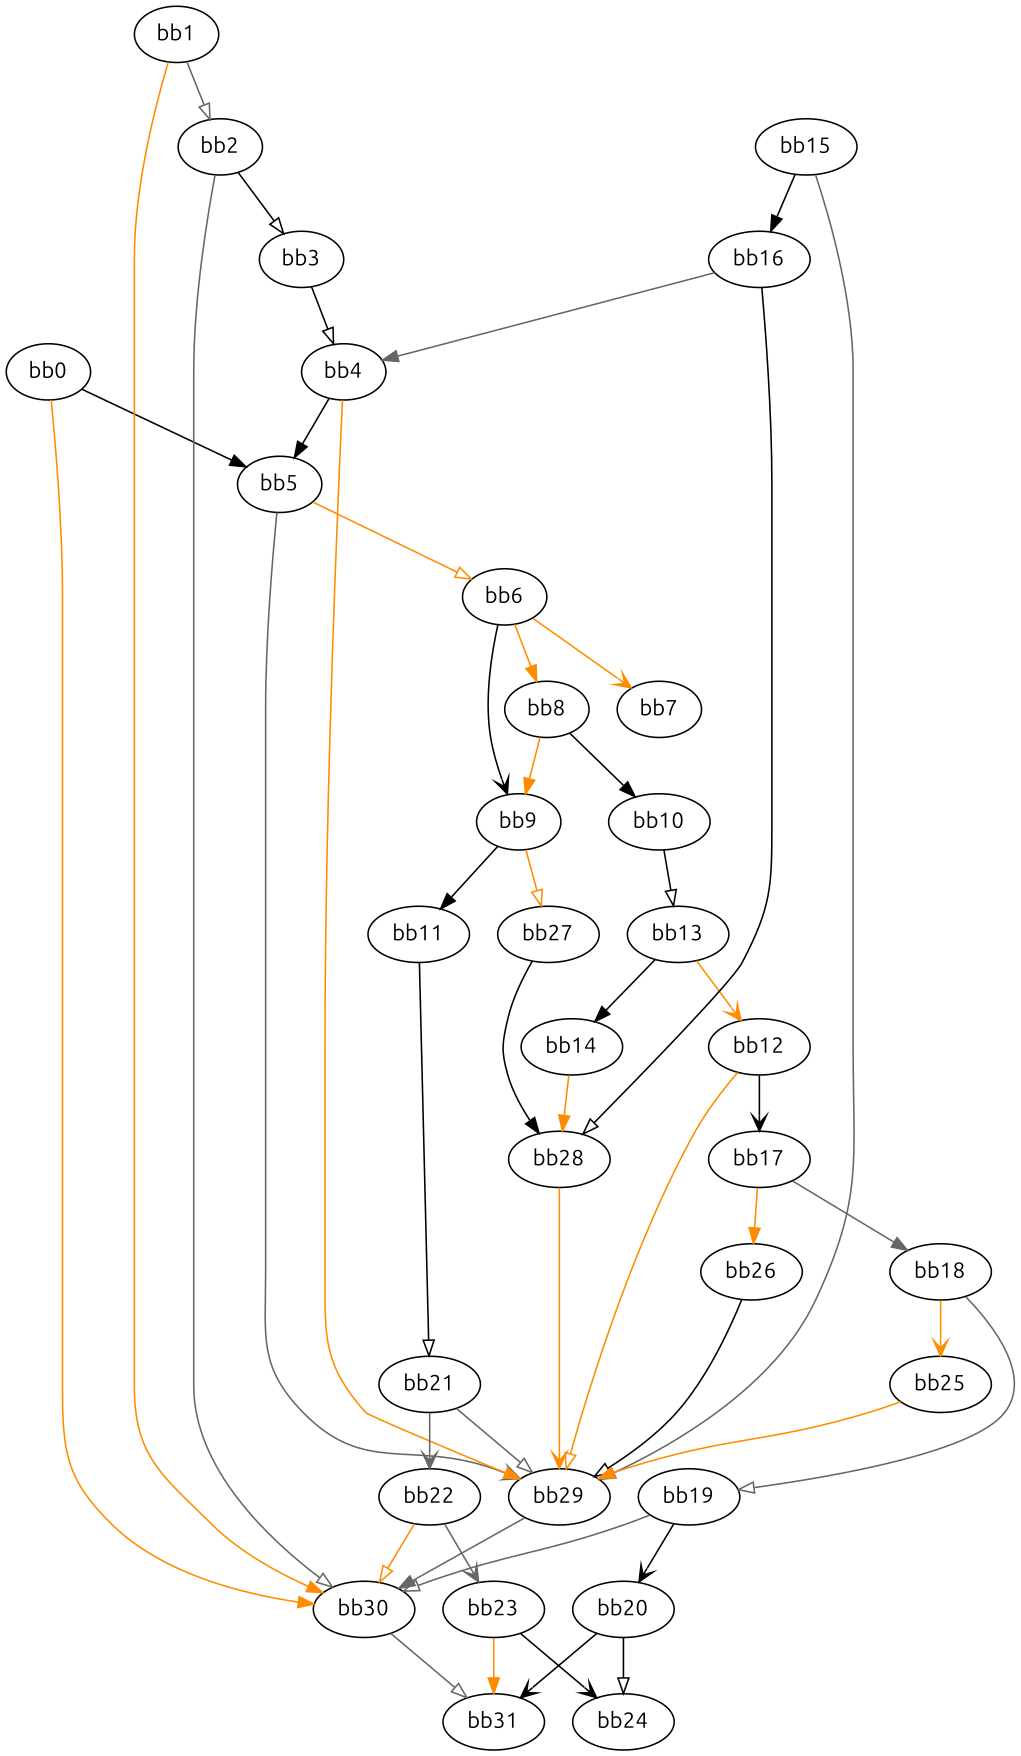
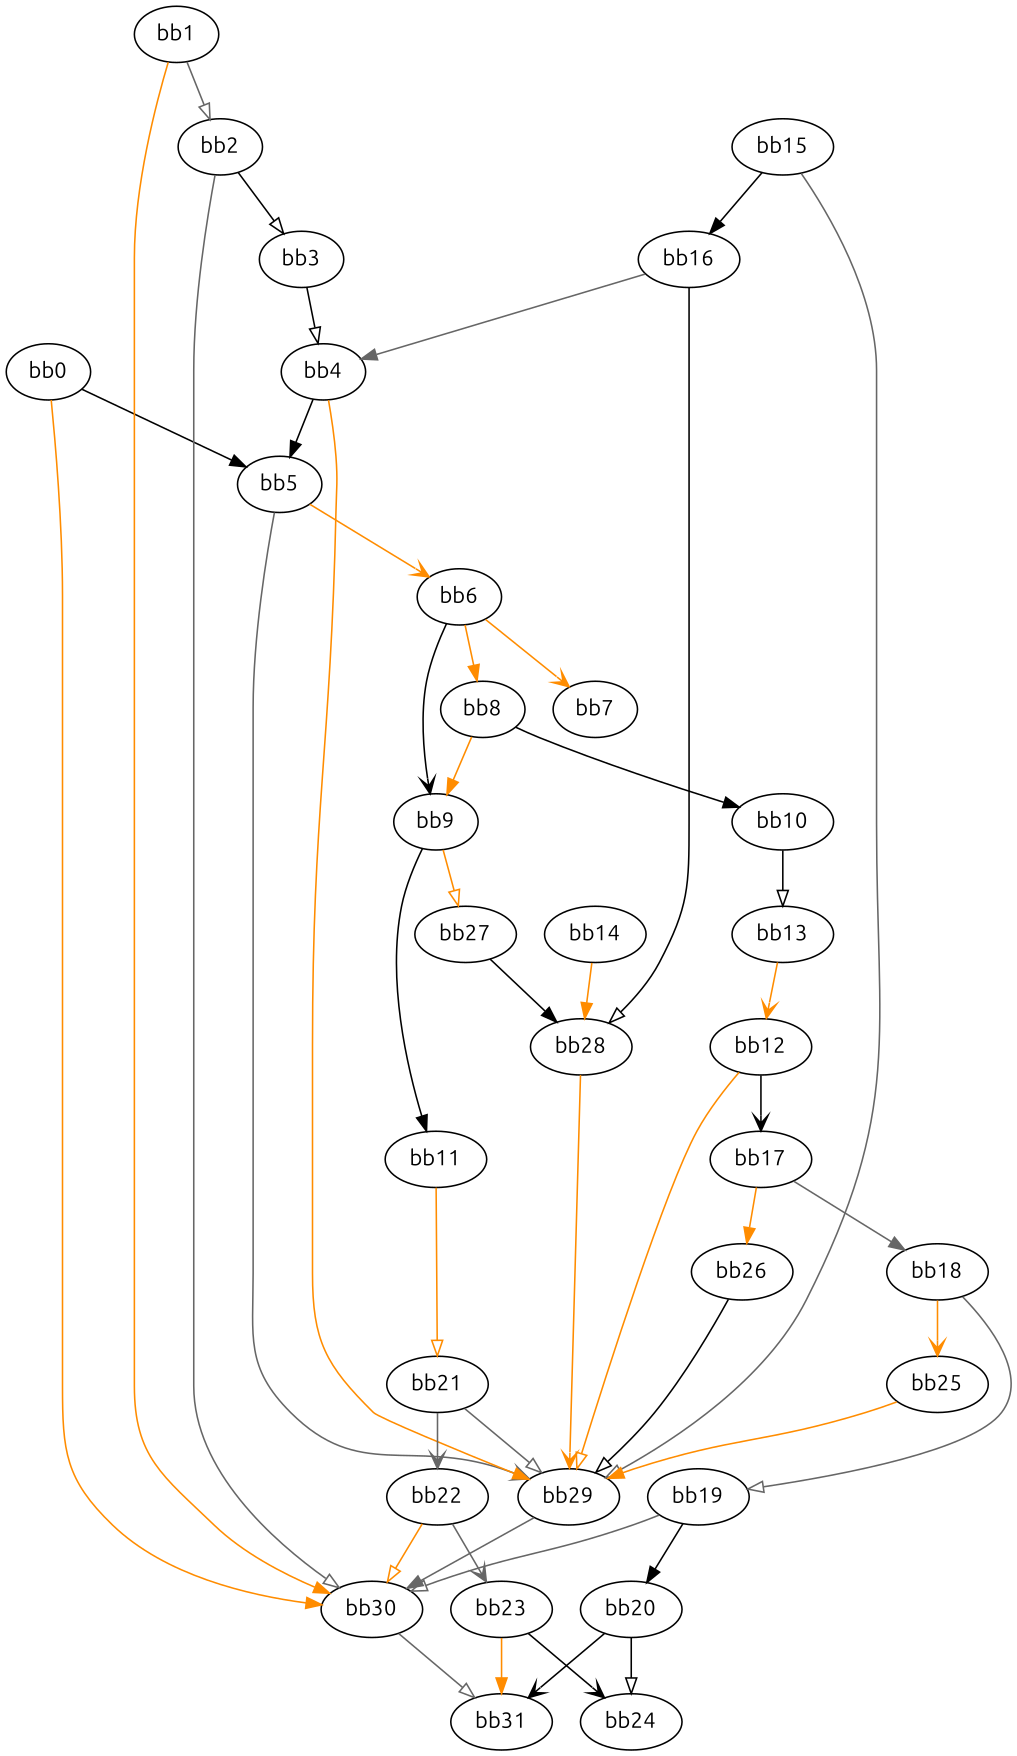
edge "bb5" -> "bb6": arrowhead onormal -> vee
edge "bb13" -> "bb14": removed
edge "bb11" -> "bb21": color black -> darkorange
edge "bb19" -> "bb20": arrowhead vee -> normal
